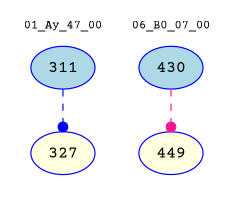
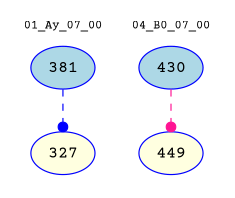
cluster "01_Ay_47_00": label "01_Ay_47_00" -> "01_Ay_07_00"
cluster "06_B0_07_00": label "06_B0_07_00" -> "04_B0_07_00"
node "311": label "311" -> "381"
